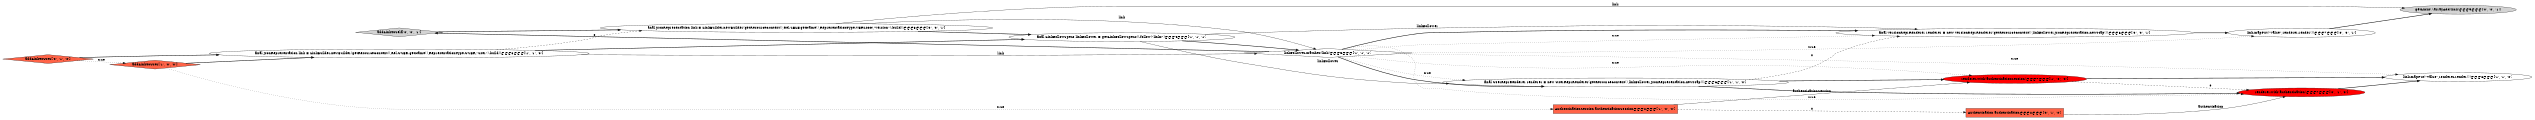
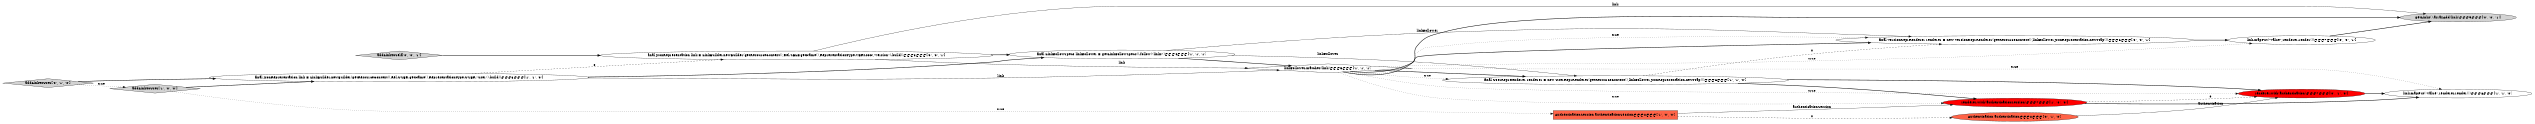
edge "linkFollower.matches(link)@@@5@@@['1', '1', '1']" -> "addLinkToSelf['0', '0', '1']": now "linkFollower.matches(link)@@@5@@@['1', '1', '1']" -> "getLinks().arrayAdd(link)@@@9@@@['0', '0', '1']"
node "addLinkToUser['0', '1', '0']": fillcolor tomato -> lightgray
node "addLinkToUser['1', '0', '0']": fillcolor tomato -> lightgray
node "Authentication authentication@@@2@@@['0', '1', '0']": shape box -> ellipse
